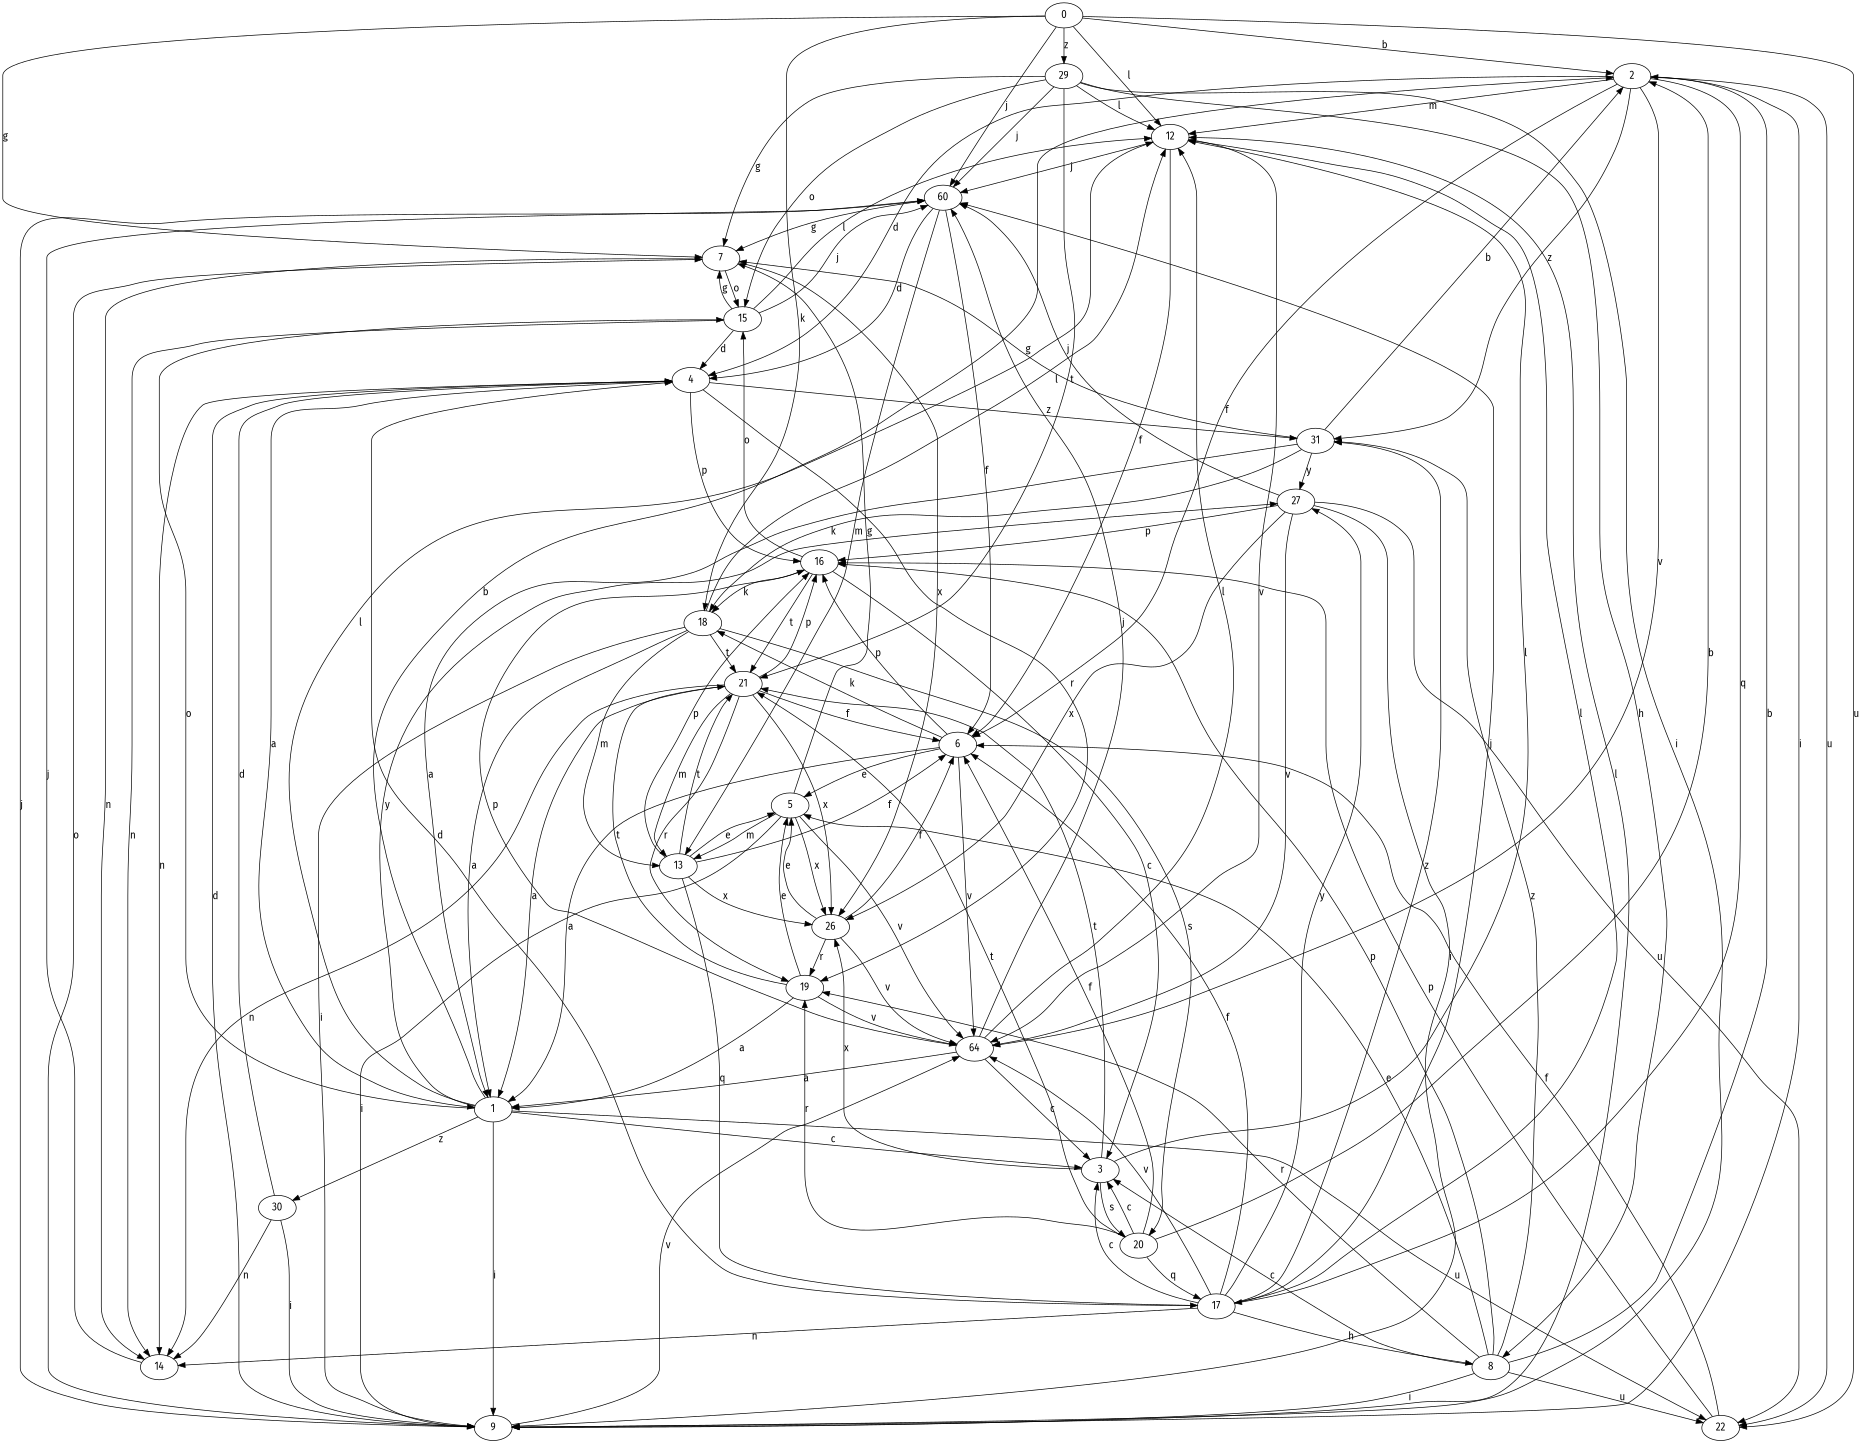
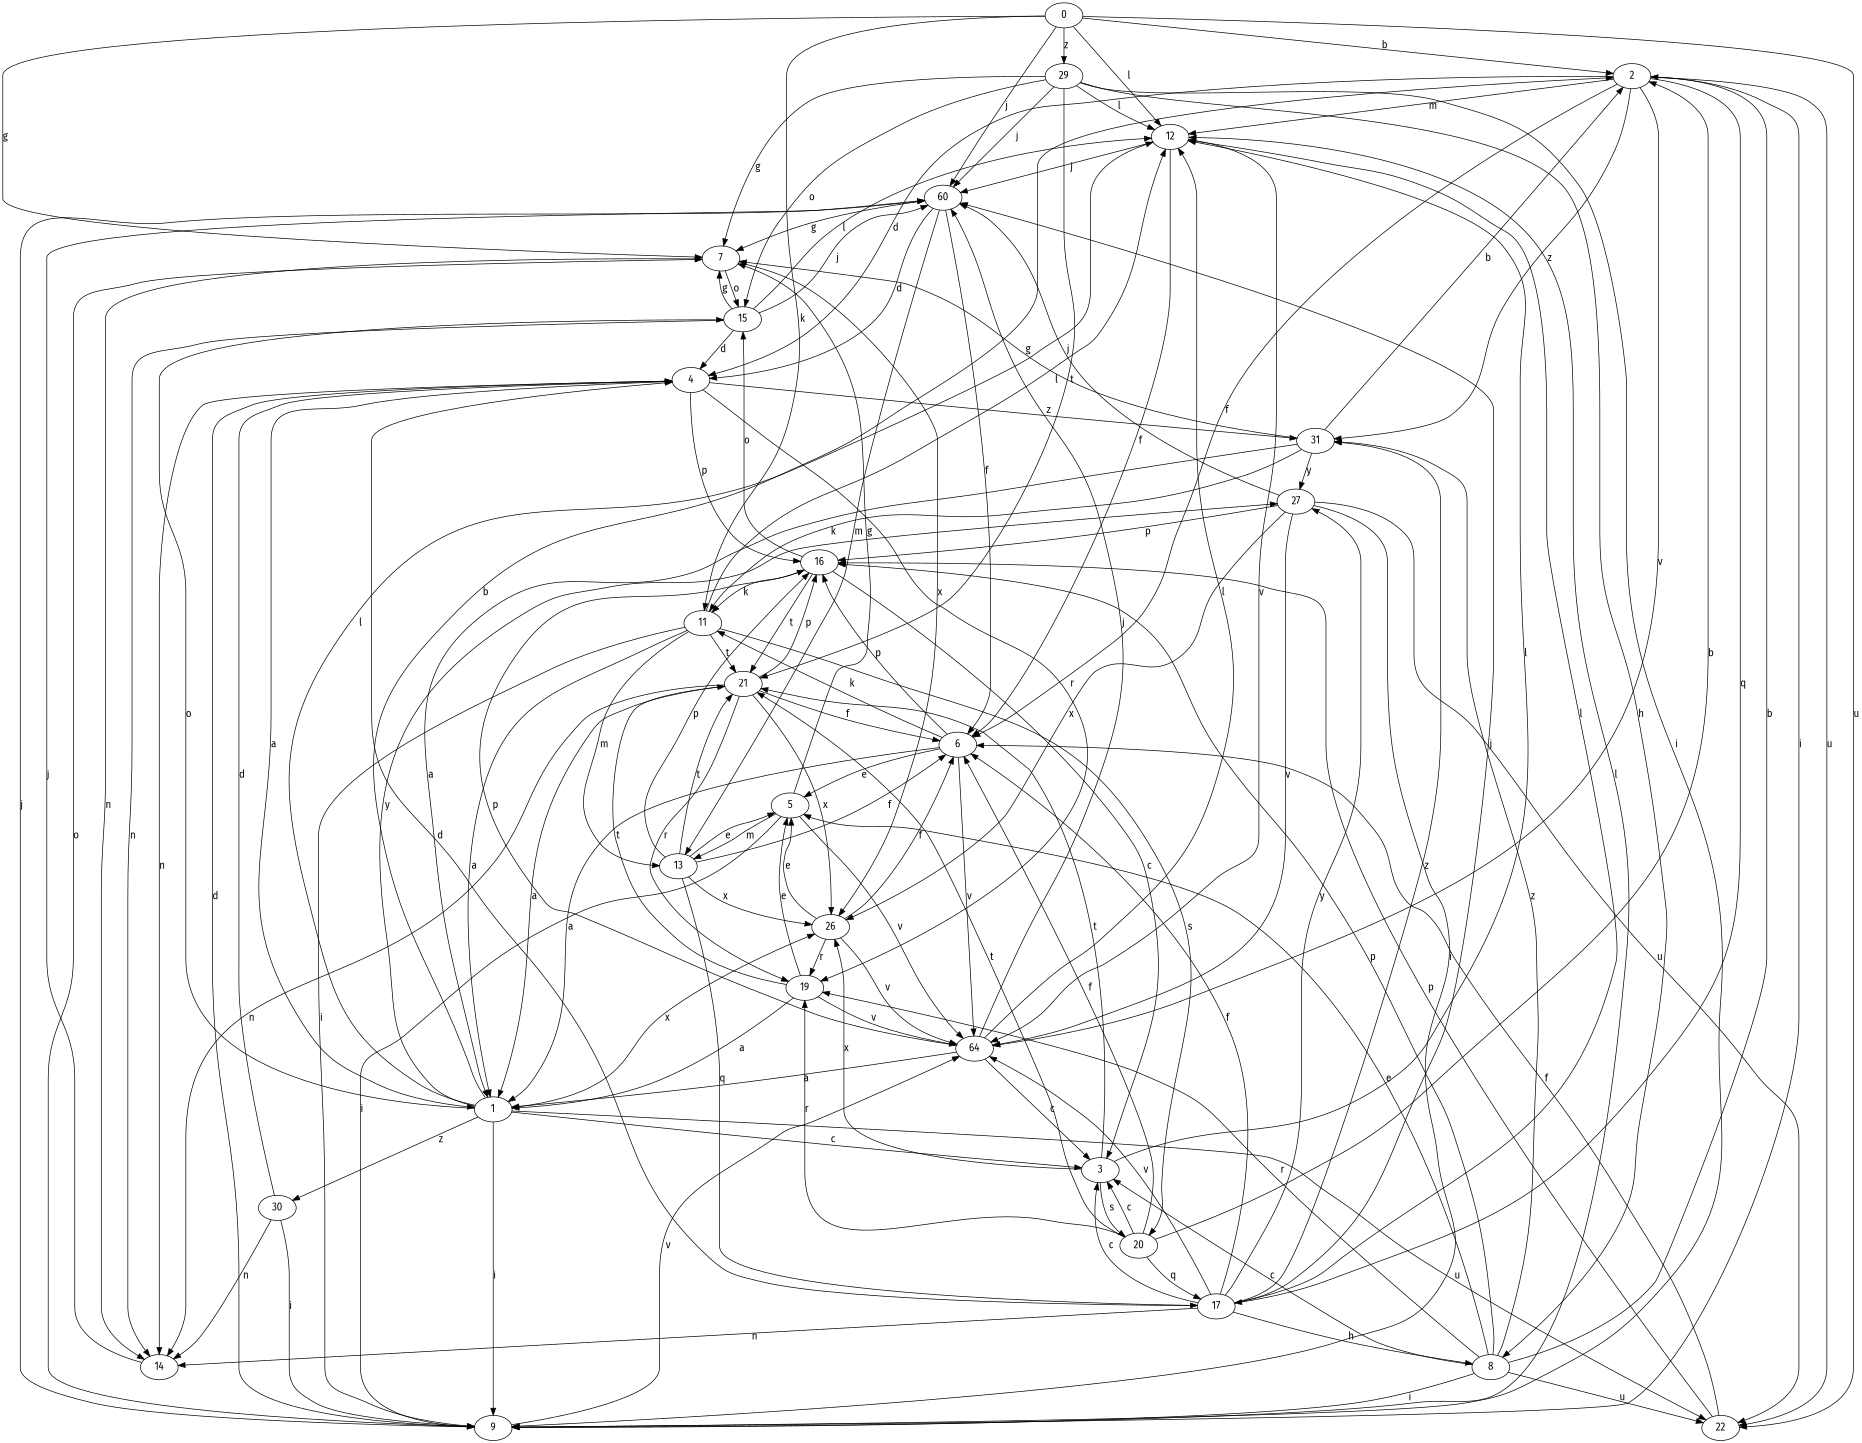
node "18": label "18" -> "11"
edge "21" -> "13": removed, label "m"
edge "5" -> "26": now "1" -> "26"
